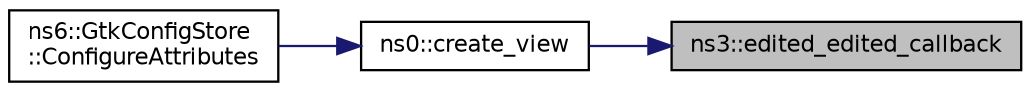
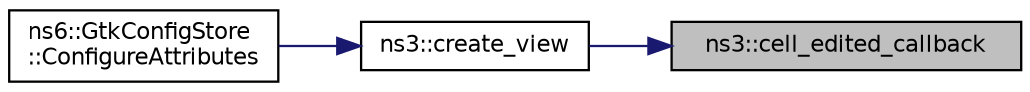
node "ns0::create_view": label "ns0::create_view" -> "ns3::create_view"
node "ns3::edited_edited_callback": label "ns3::edited_edited_callback" -> "ns3::cell_edited_callback"
